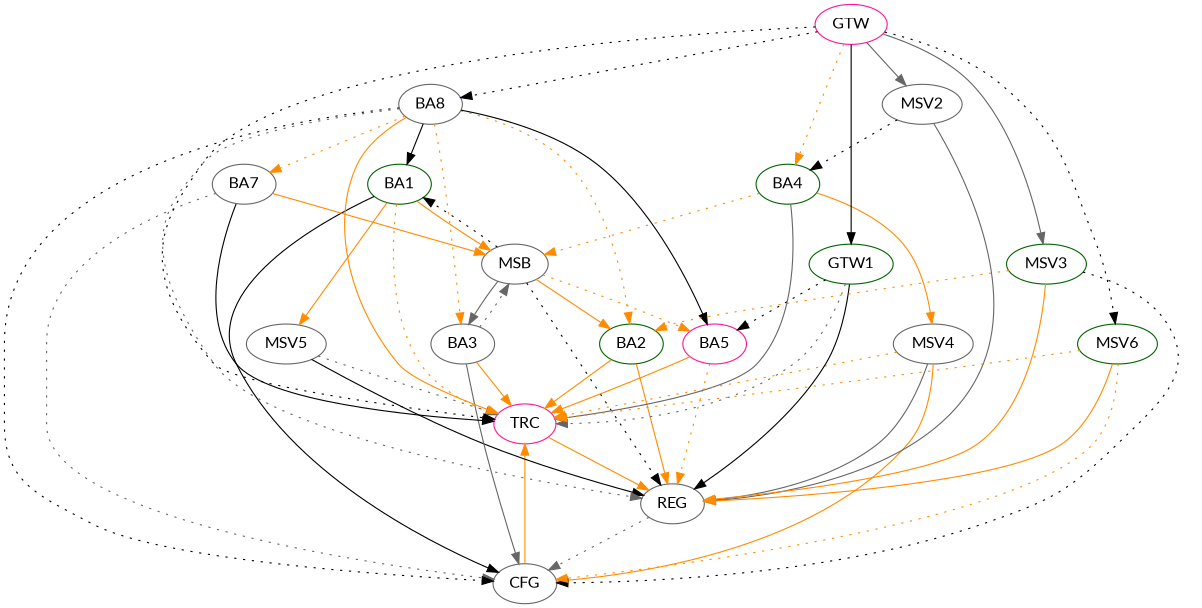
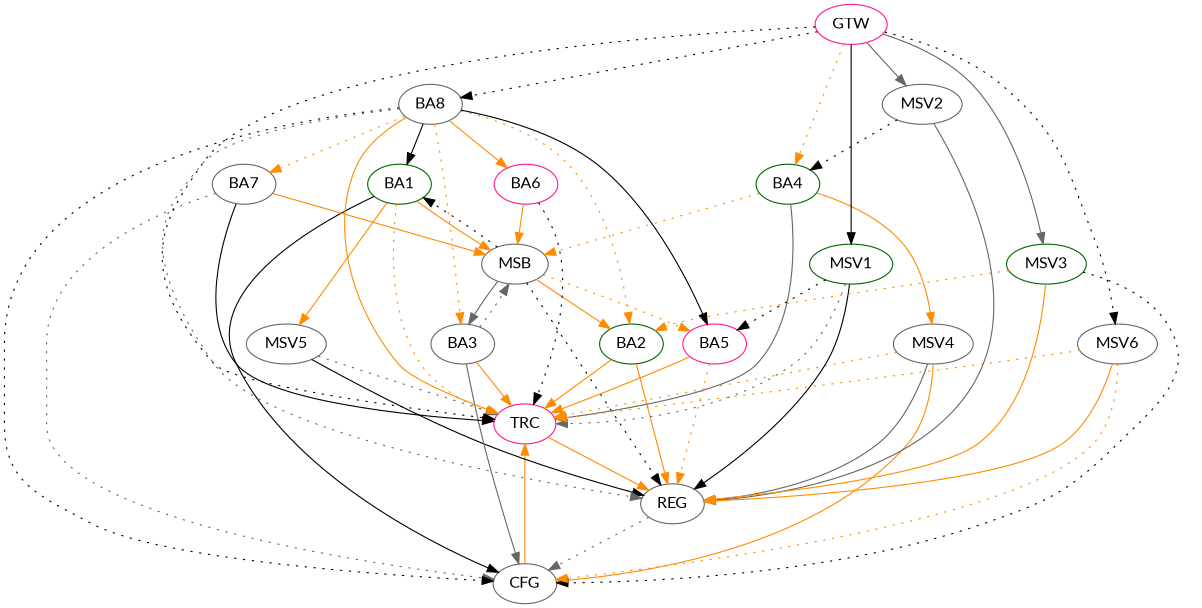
node "BA6": added
node "GTW1": label "GTW1" -> "MSV1"
node "MSV6": color darkgreen -> gray40
